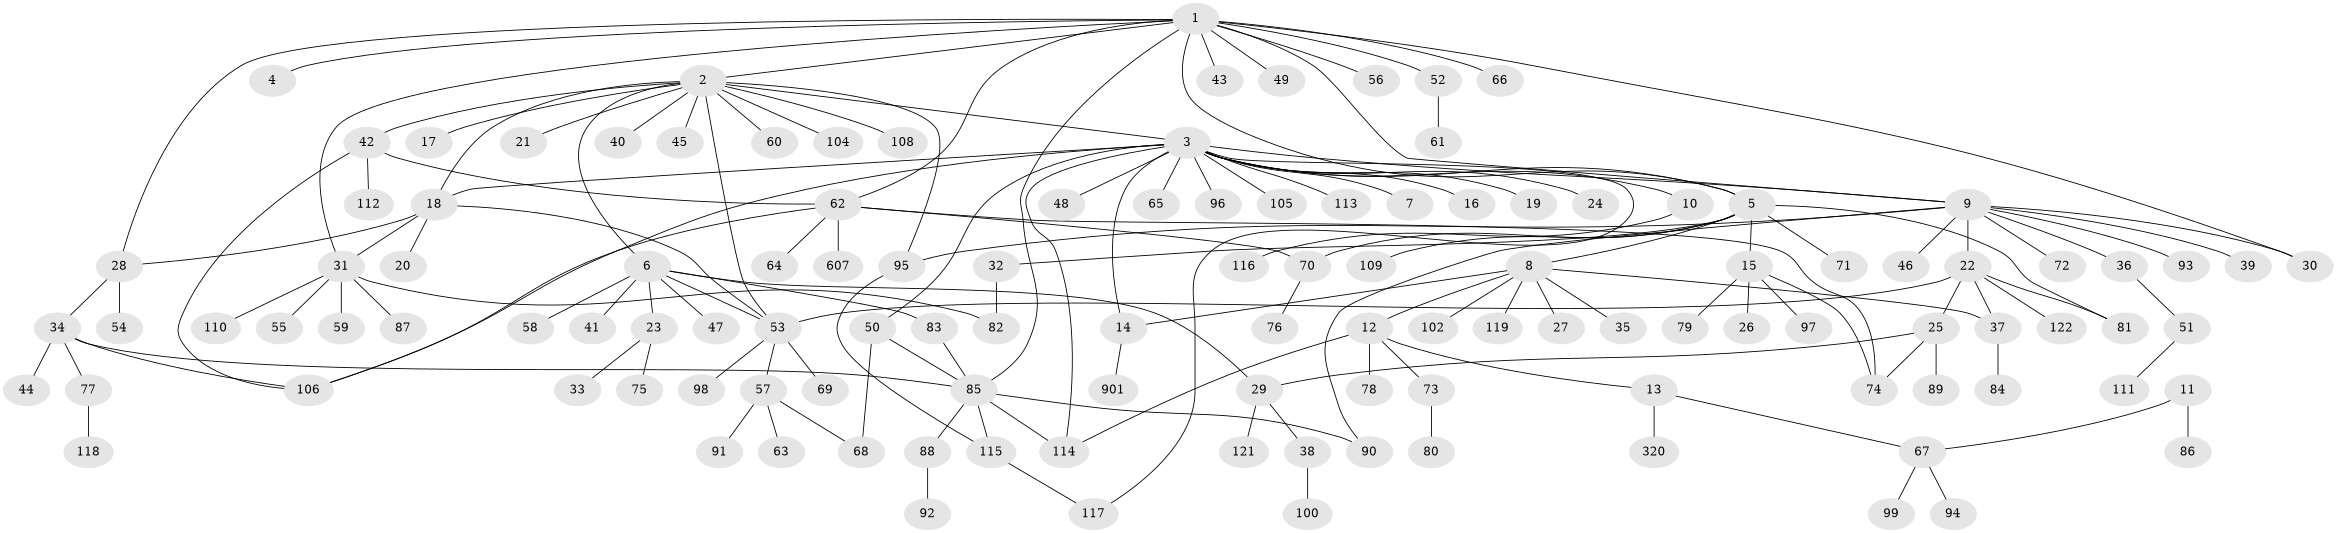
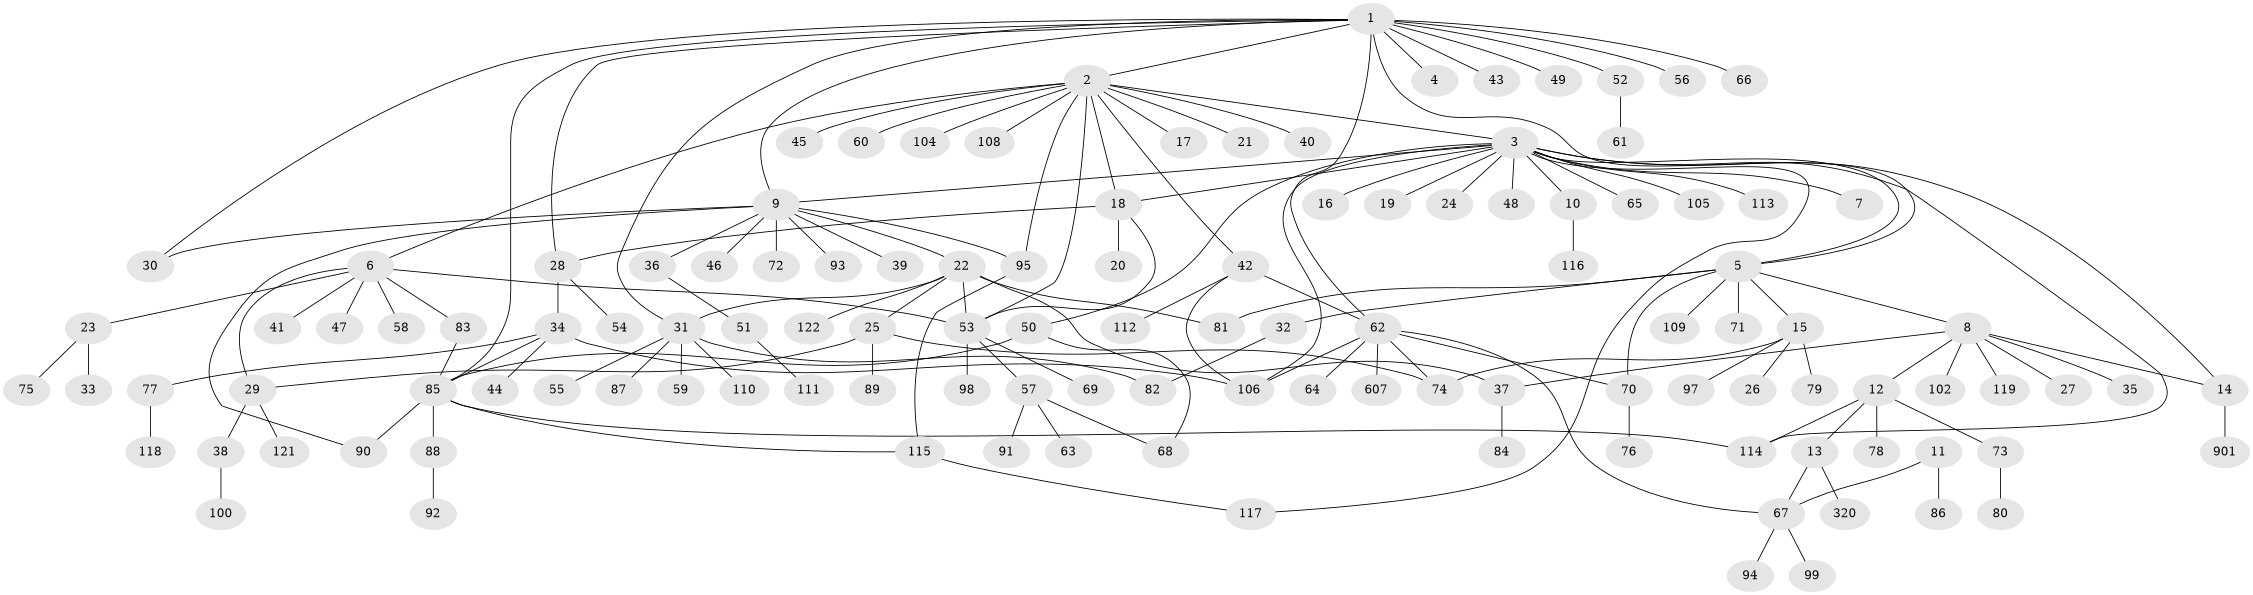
node "96": removed
edge "18" -- "31": now "22" -- "31"
edge "62" -- "67": added
